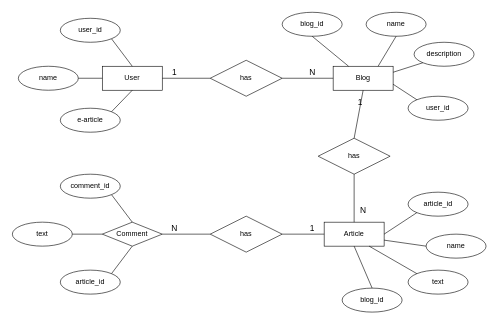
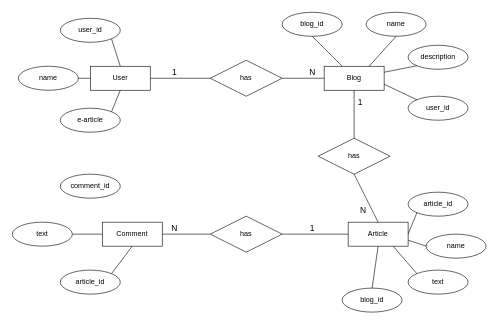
node "description": moved (444, 54) -> (438, 57)
node "User": moved (132, 78) -> (120, 78)
node "Blog": moved (363, 78) -> (354, 78)
edge "comment_id" -- "Comment": removed
node "Comment": shape diamond -> rectangle
node "Article": moved (354, 234) -> (378, 234)
